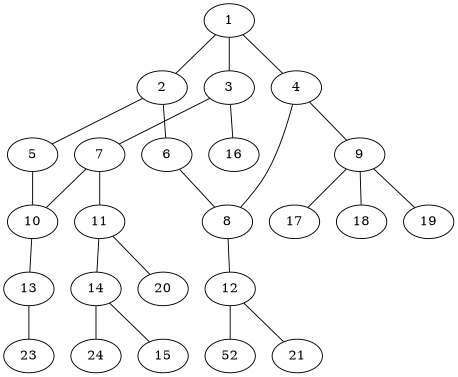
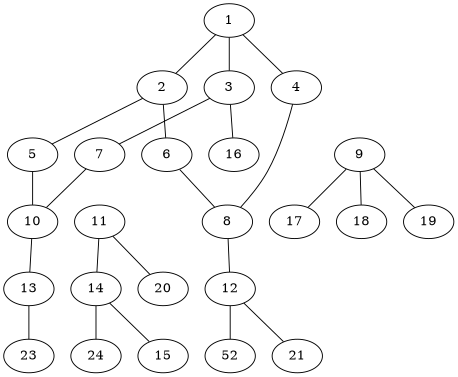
edge "4" -- "9": removed
edge "7" -- "11": removed
